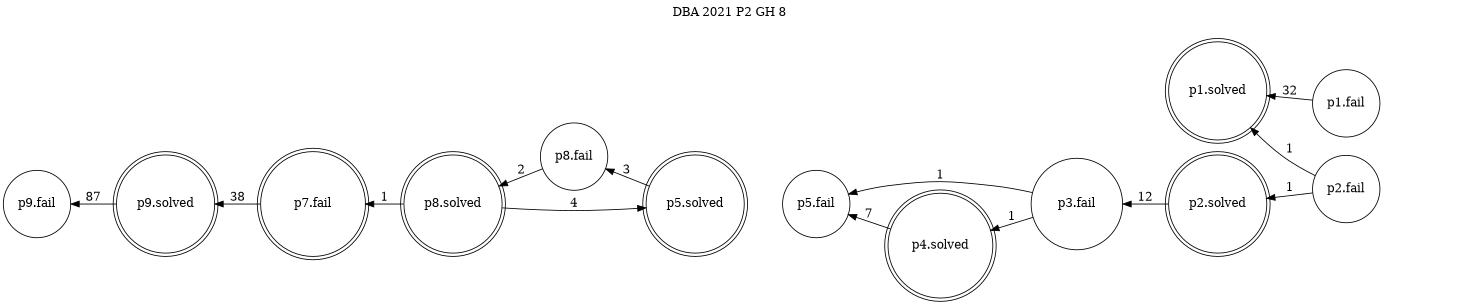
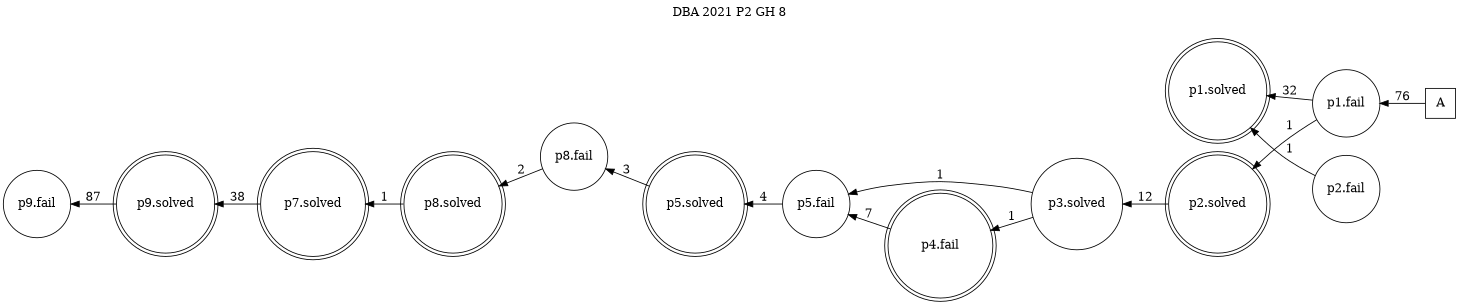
node "A": added
edge "p2.fail" -> "p2.solved": now "p1.fail" -> "p2.solved"
node "p7.fail": label "p7.fail" -> "p7.solved"
node "p3.fail": label "p3.fail" -> "p3.solved"
edge "p8.solved" -> "p5.solved": now "p5.fail" -> "p5.solved"
node "p4.solved": label "p4.solved" -> "p4.fail"
